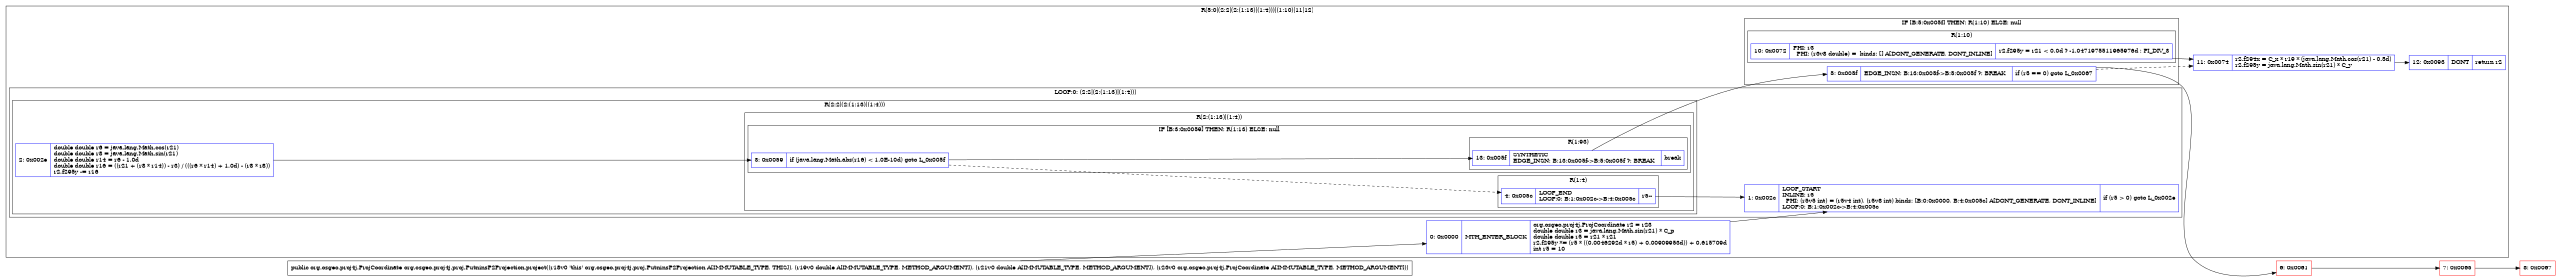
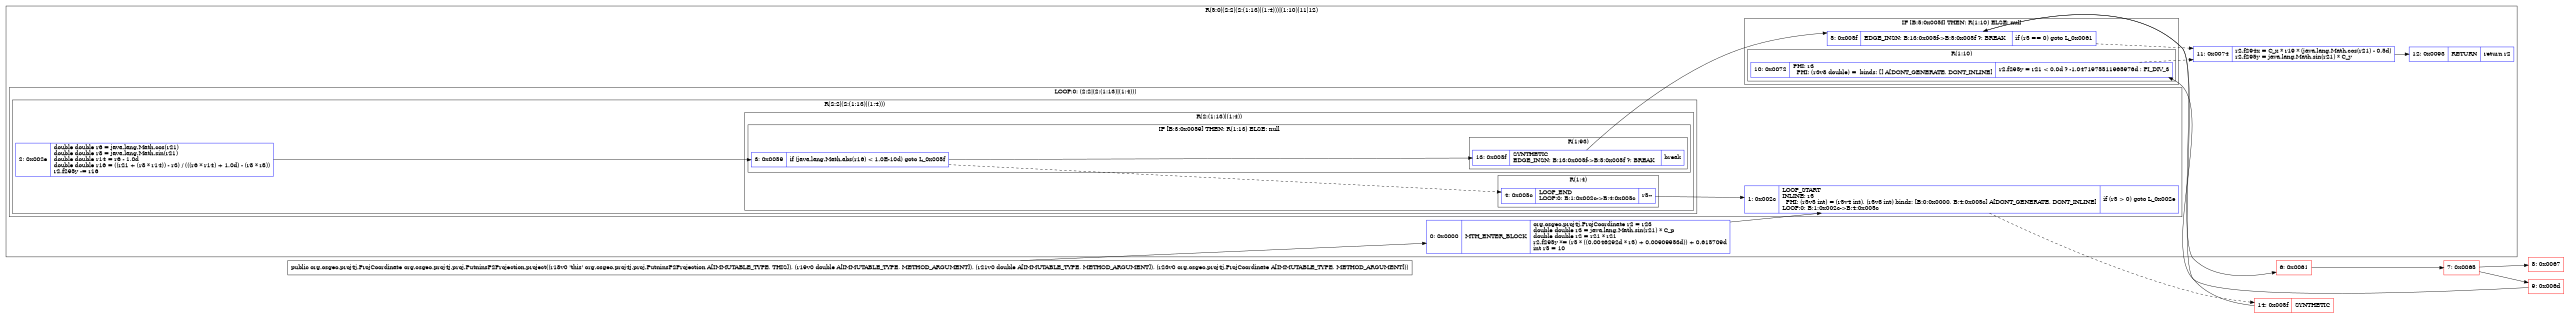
edge "10: 0x0072" -> "11: 0x0074": style solid -> dashed
node "12: 0x0093": text "DONT" -> "RETURN"
node "5: 0x005f": text "if (r5 == 0) goto L_0x0067" -> "if (r5 == 0) goto L_0x0061"
node "0: 0x0000": text "double double r5 = r21 * r21" -> "double double r2 = r21 * r21"
node "9: 0x006d": added
node "14: 0x005f": added
